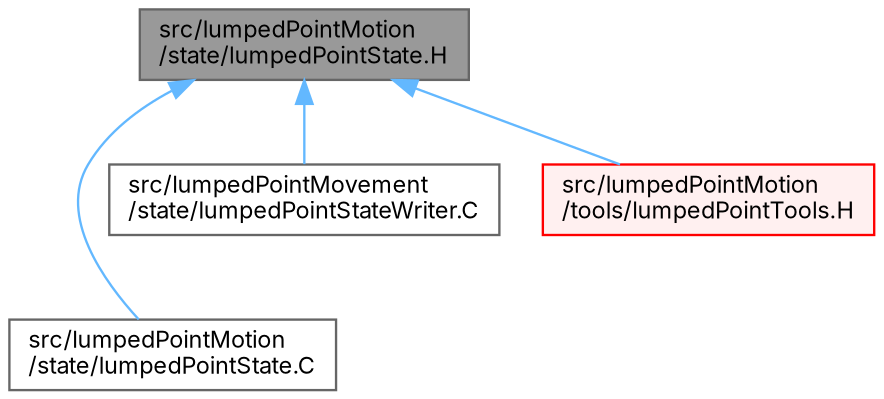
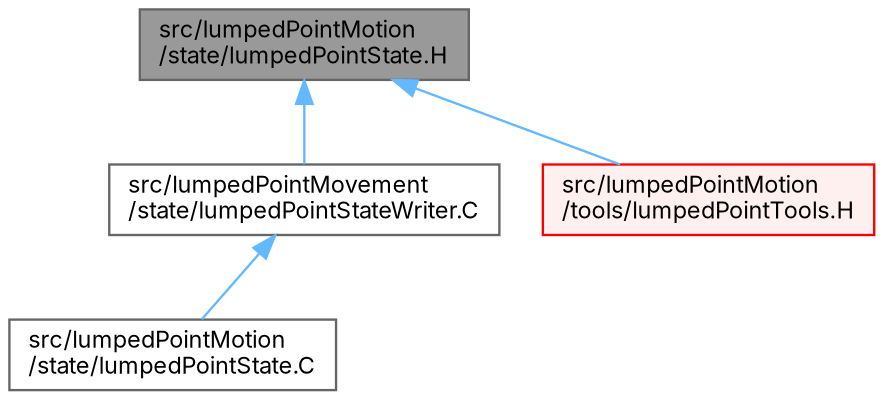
edge "src/lumpedPointMotion /state/lumpedPointState.C" -> "src/lumpedPointMotion /state/lumpedPointState.H": now "src/lumpedPointMotion /state/lumpedPointState.C" -> "src/lumpedPointMovement /state/lumpedPointStateWriter.C"
